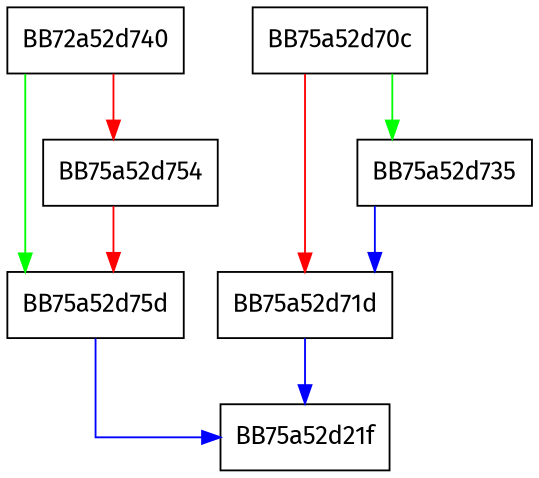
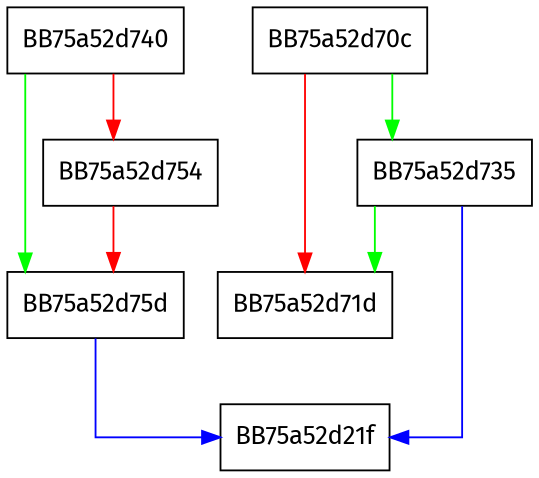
node "BB72a52d740": label "BB72a52d740" -> "BB75a52d740"
edge "BB75a52d735" -> "BB75a52d71d": color blue -> green
edge "BB75a52d71d" -> "BB75a52d21f": now "BB75a52d735" -> "BB75a52d21f"
